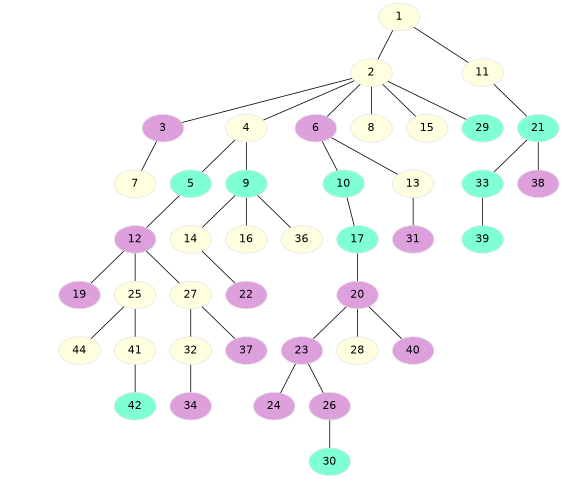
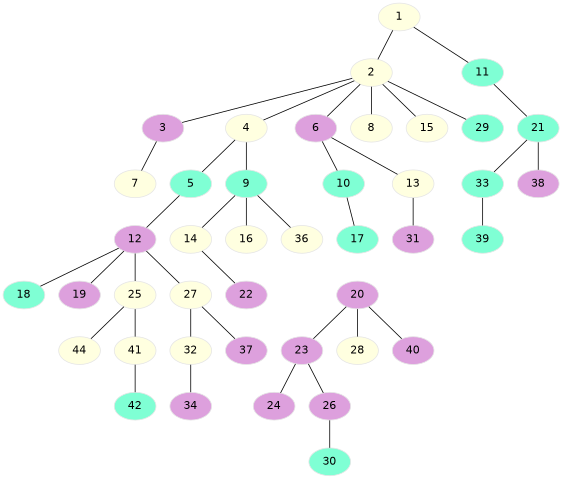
node "11": fillcolor lightyellow -> aquamarine
edge "17" -- "20": removed
node "18": added
